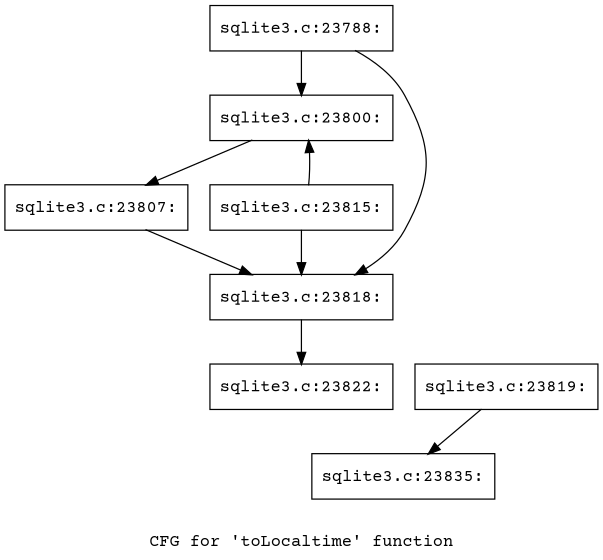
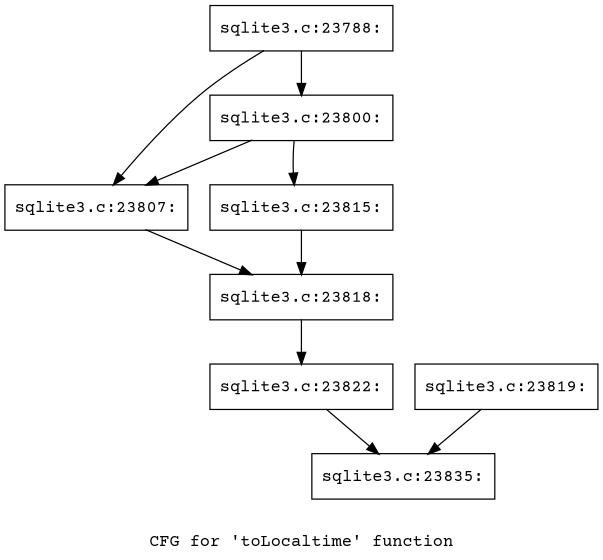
edge "sqlite3.c:23788:" -> "sqlite3.c:23818:": now "sqlite3.c:23788:" -> "sqlite3.c:23807:"
edge "sqlite3.c:23815:" -> "sqlite3.c:23800:": reversed
edge "sqlite3.c:23822:" -> "sqlite3.c:23835:": added
